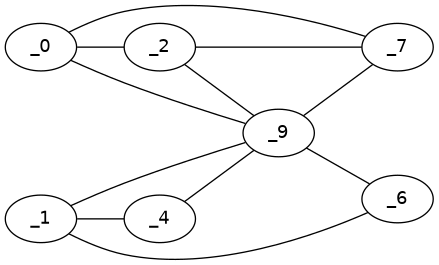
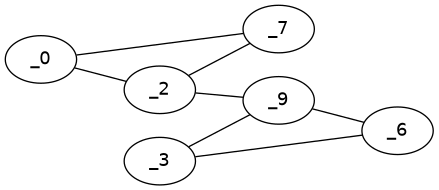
edge "_7" -- "_9": removed
edge "_0" -- "_9": removed
node "_1": label "_1" -> "_3"
node "_4": removed
